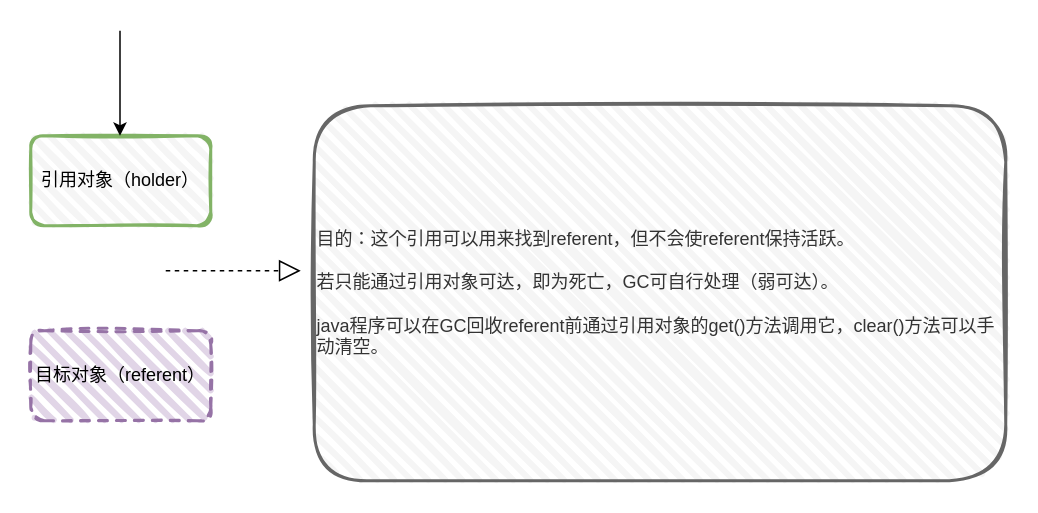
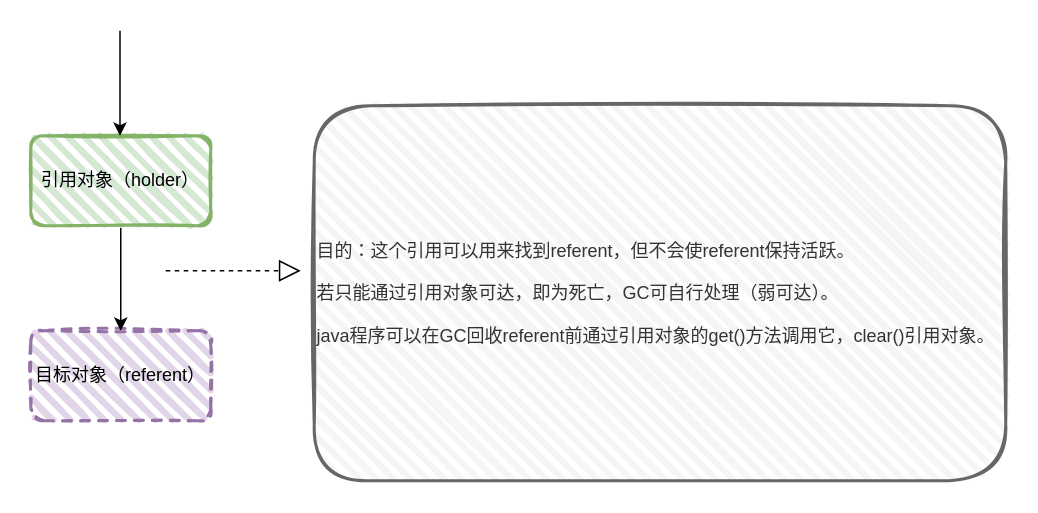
node "引用对象（holder）": fillcolor #f5f5f5 -> #d5e8d4
edge "引用对象（holder）" -> "目标对象（referent）": added
node "目的：这个引用可以用来找到referent，但不会使referent保持活跃。 若只能通过引用对象可达，即为死亡，GC可自行处理（弱可达）。 java程序可以在GC回收referent前通过引用对象的get()方法调用它，clear()方法可以手动清空。": label "目的：这个引用可以用来找到referent，但不会使referent保持活跃。 若只能通过引用对象可达，即为死亡，GC可自行处理（弱可达）。 java程序可以在GC回收referent前通过引用对象的get()方法调用它，clear()方法可以手动清空。" -> "目的：这个引用可以用来找到referent，但不会使referent保持活跃。 若只能通过引用对象可达，即为死亡，GC可自行处理（弱可达）。 java程序可以在GC回收referent前通过引用对象的get()方法调用它，clear()引用对象。"
